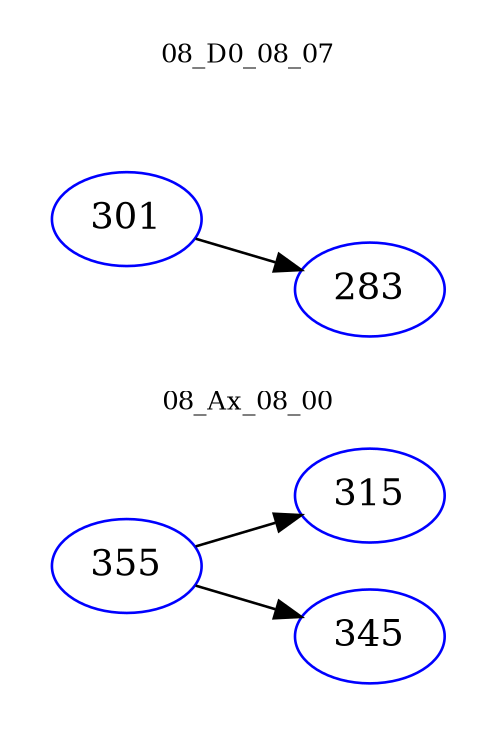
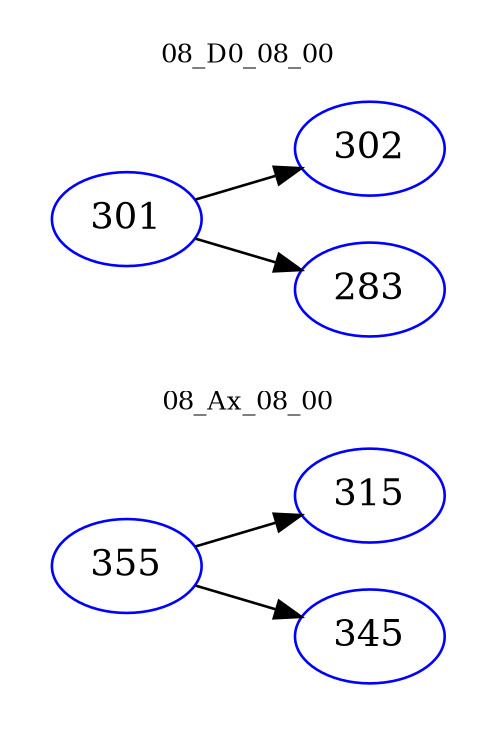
cluster "08_D0_08_07": label "08_D0_08_07" -> "08_D0_08_00"
node "302": added
